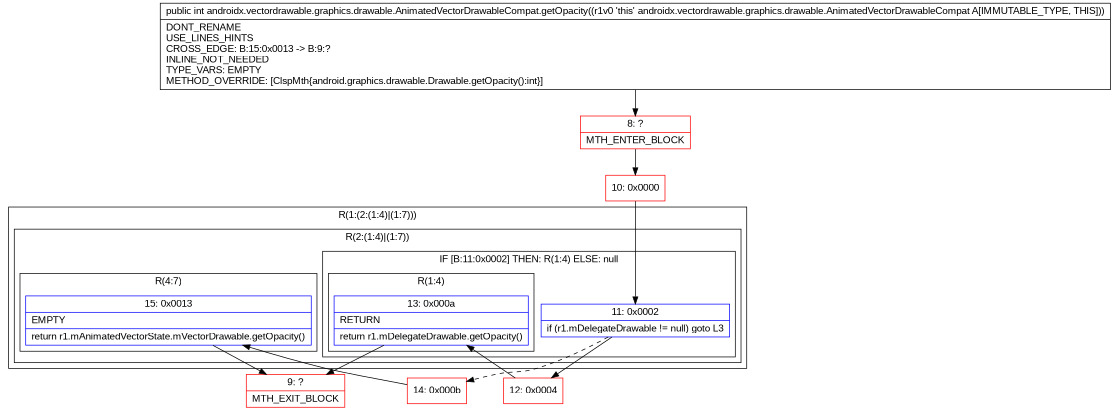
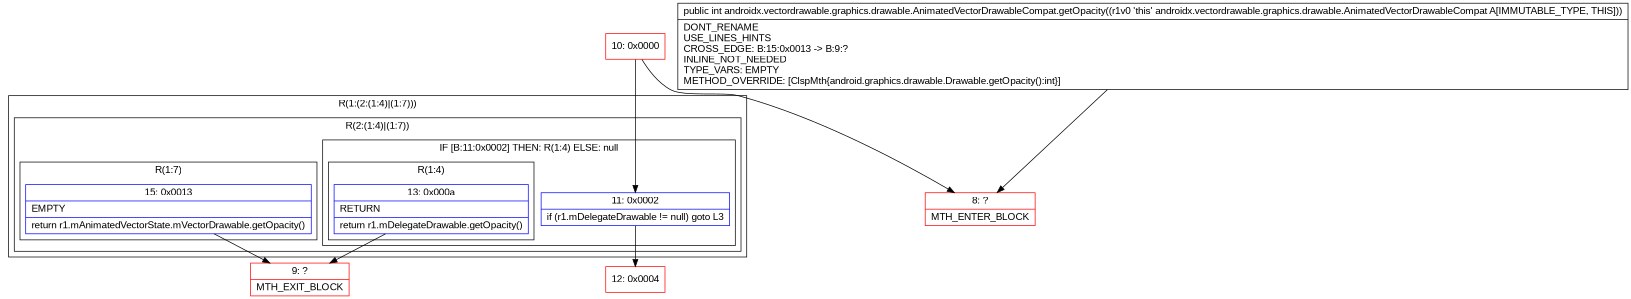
edge "8: ?" -> "10: 0x0000": reversed
cluster "R(4:7)": label "R(4:7)" -> "R(1:7)"
edge "12: 0x0004" -> "13: 0x000a": removed
node "14: 0x000b": removed
